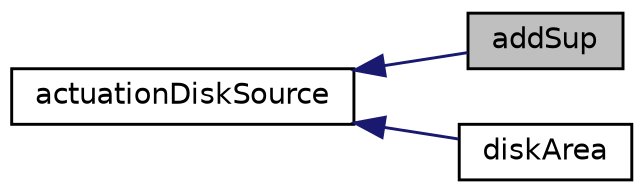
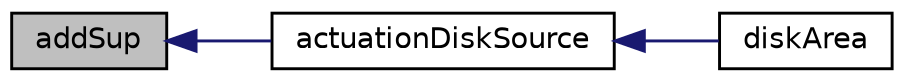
edge "addSup" -> "actuationDiskSource": reversed
